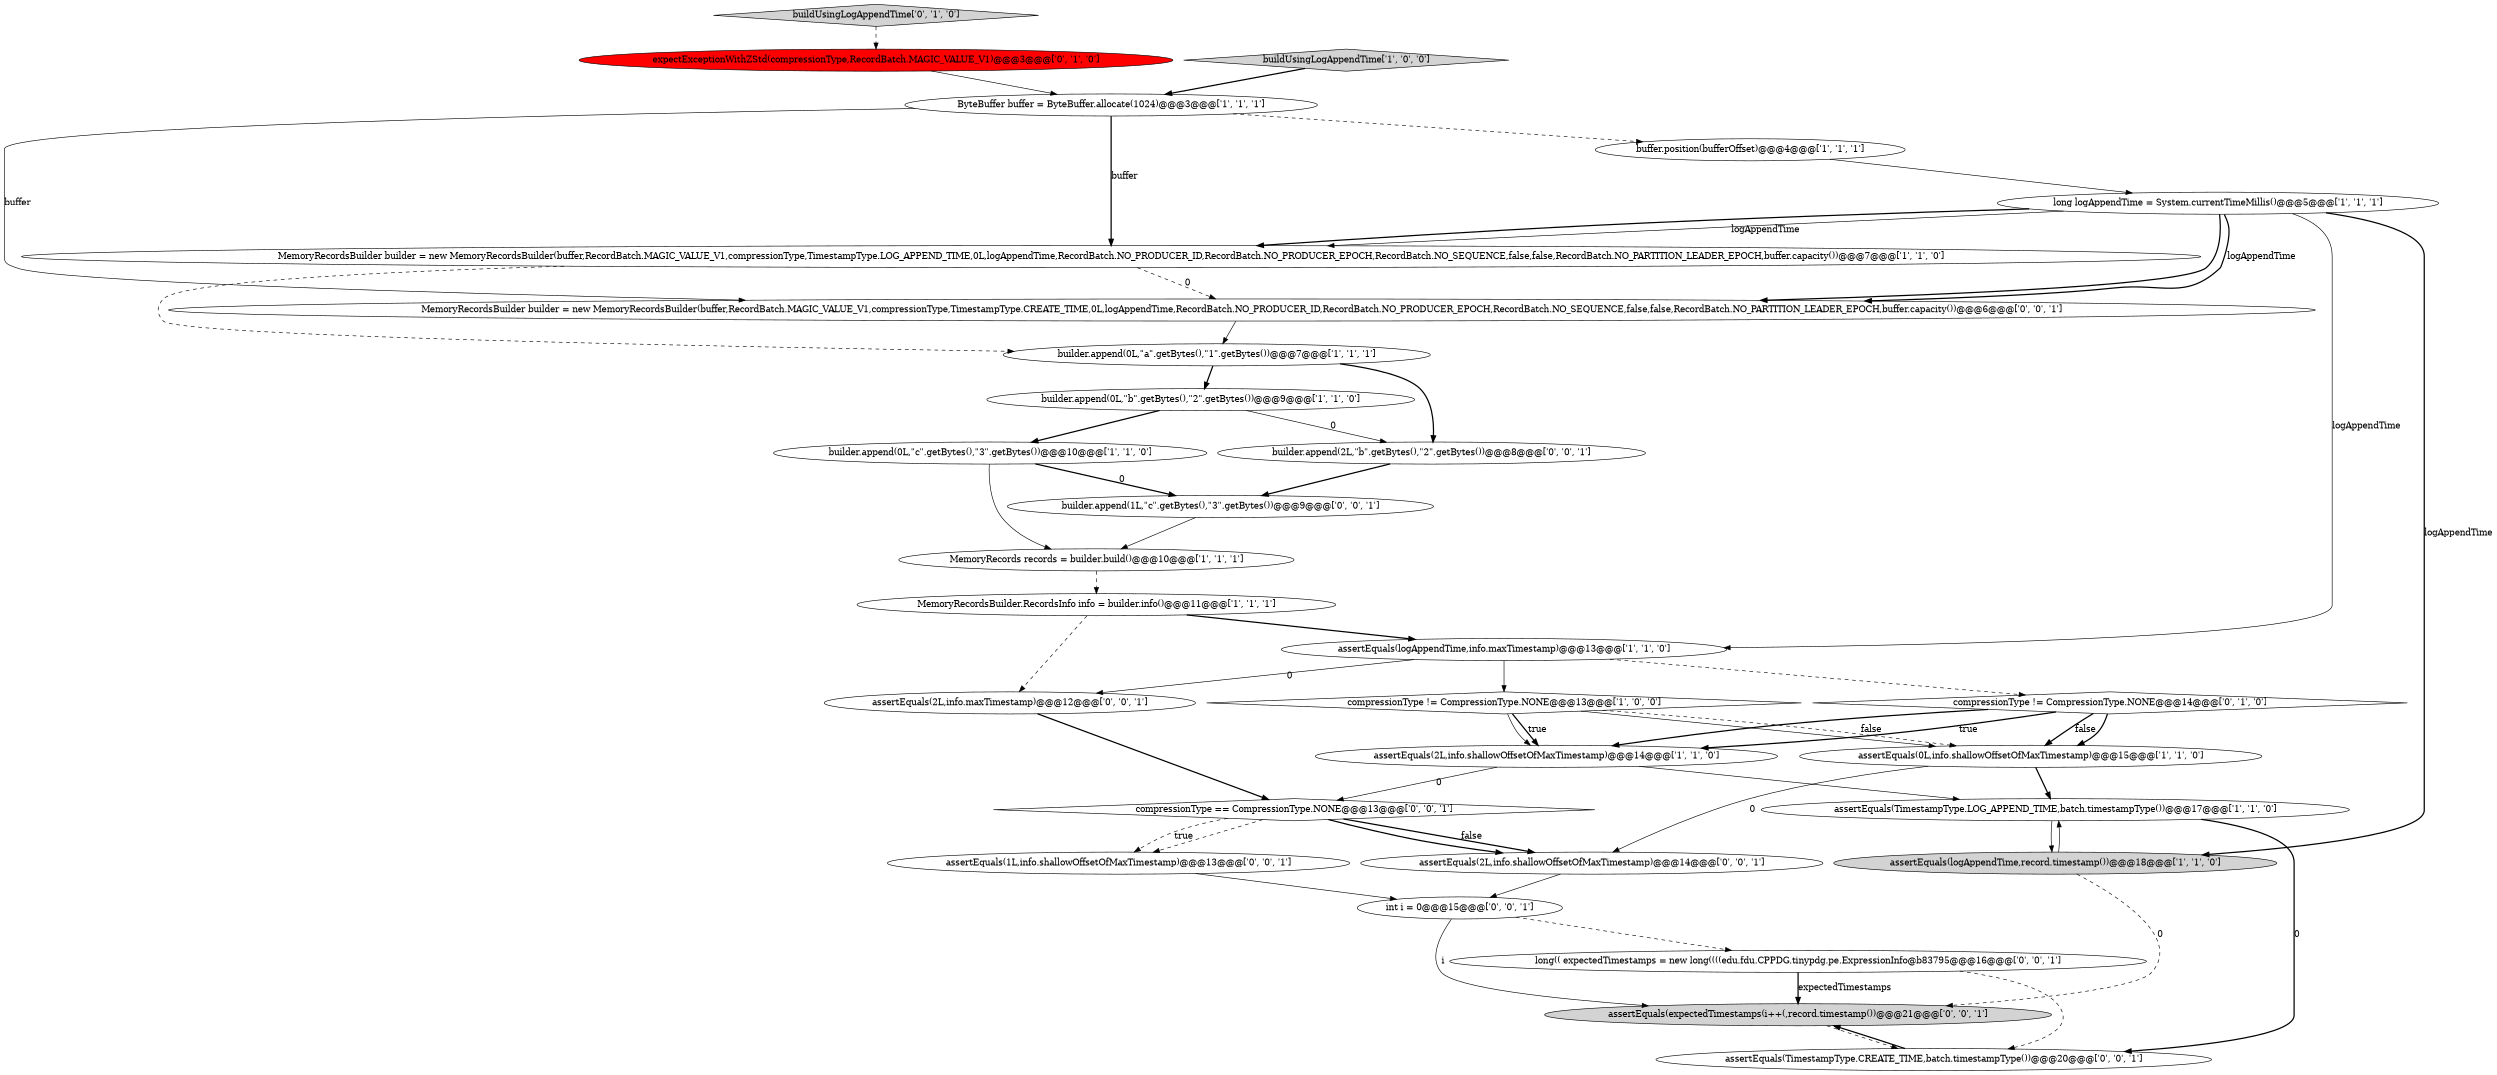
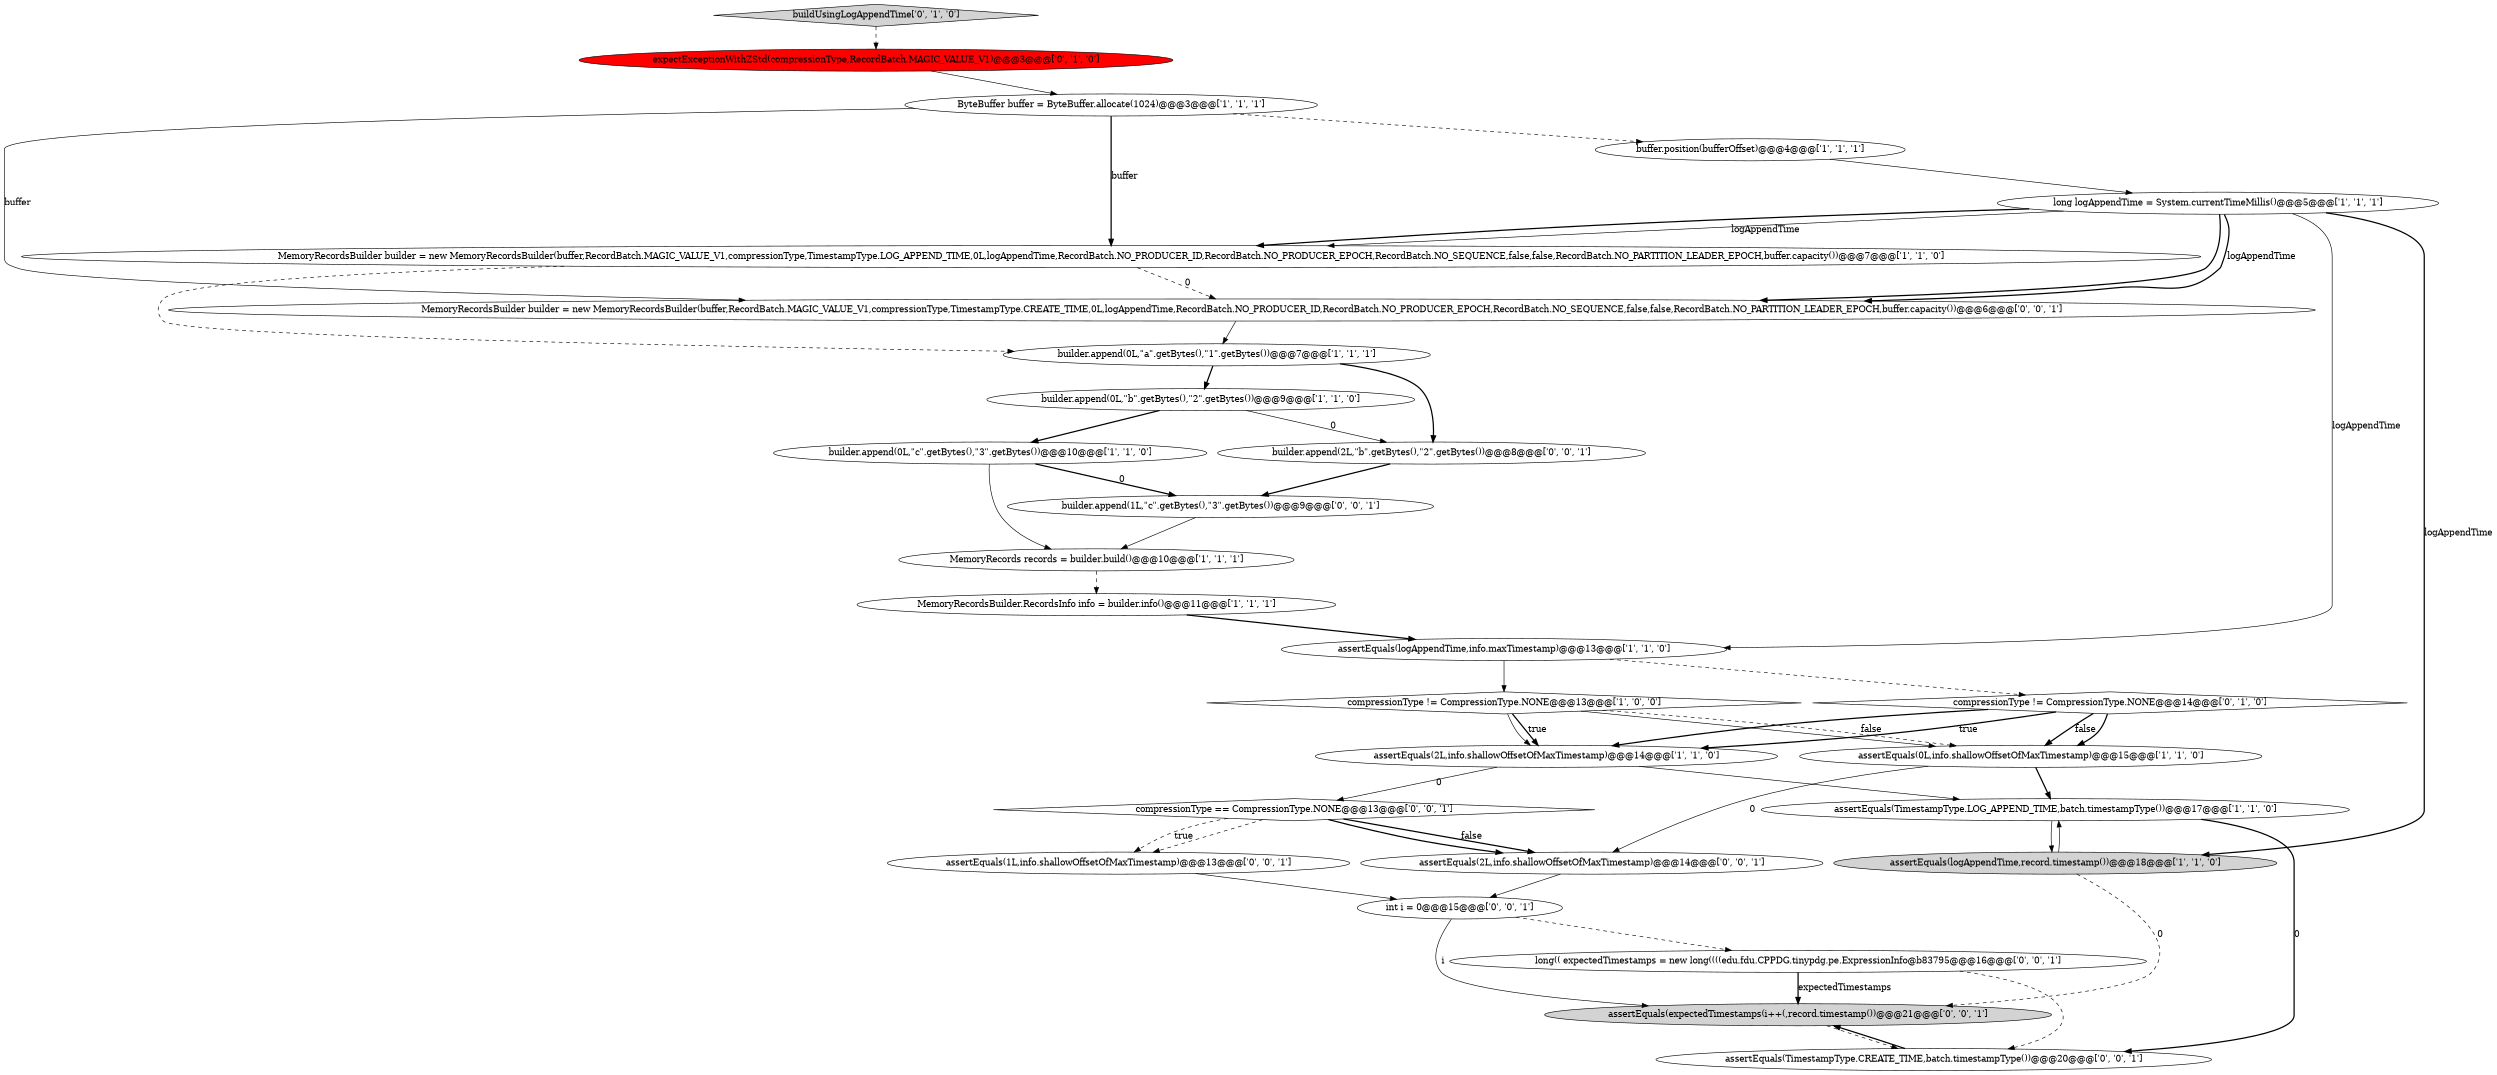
node "buildUsingLogAppendTime['1', '0', '0']": removed
node "assertEquals(2L,info.maxTimestamp)@@@12@@@['0', '0', '1']": removed
